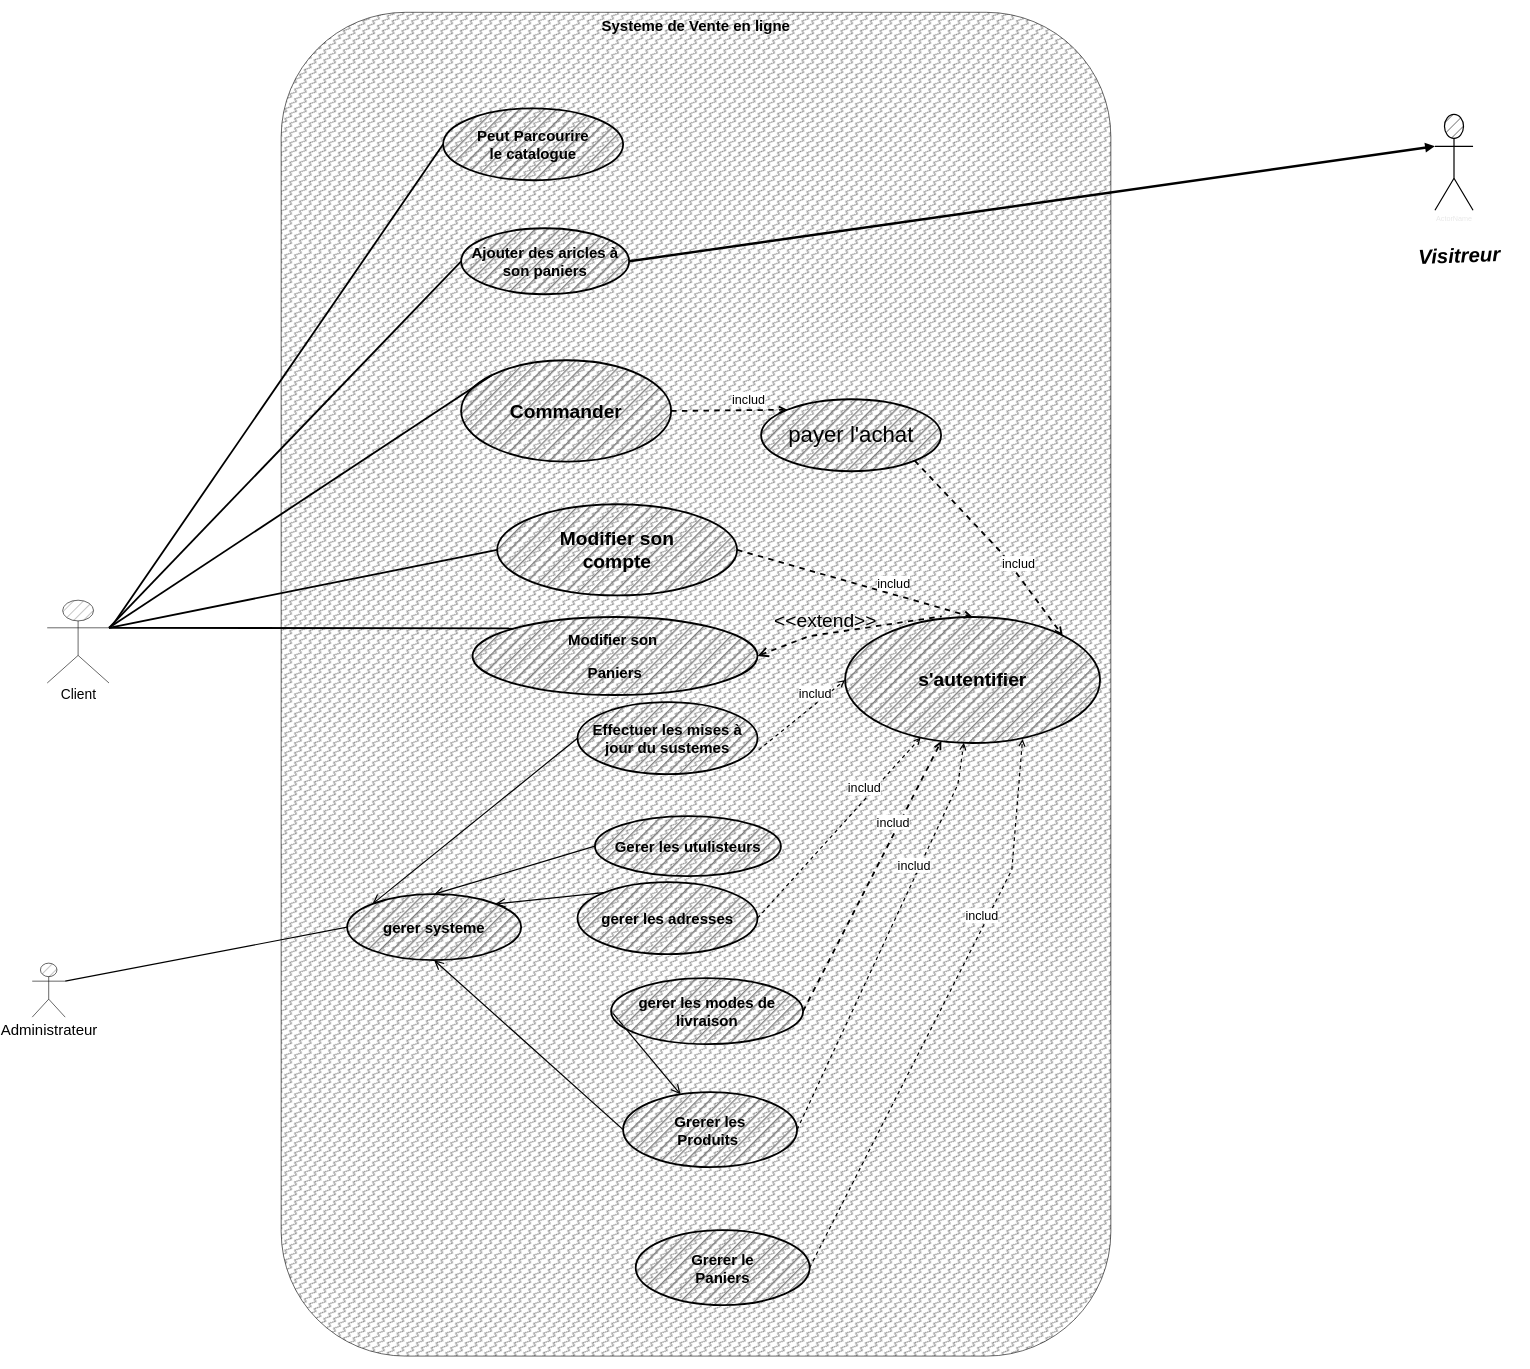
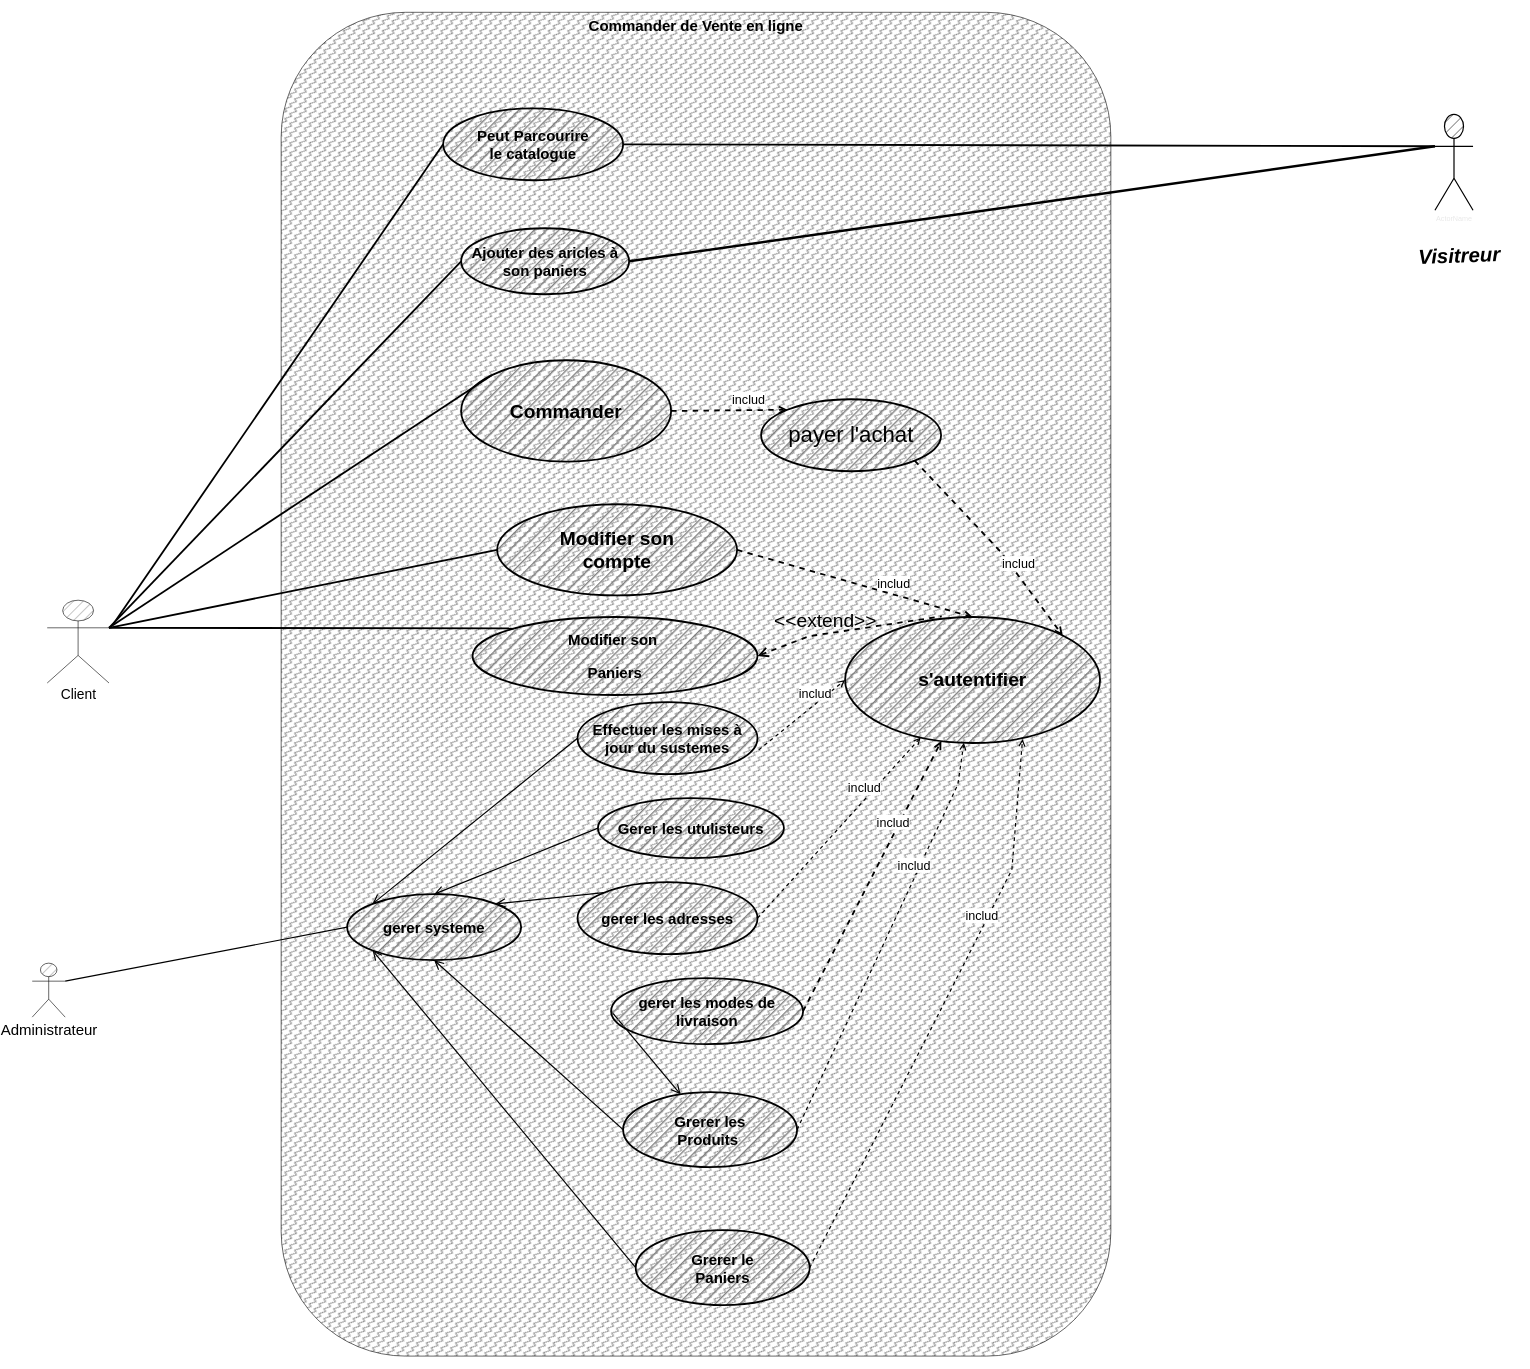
node "Systeme de Vente en ligne": label "Systeme de Vente en ligne" -> "Commander de Vente en ligne"
edge "Peut Parcourire le catalogue" -- "ActorName": added
edge "Ajouter des aricles à son paniers" -> "ActorName": arrowhead block -> none
node "Gerer les utulisteurs": moved (688, 846) -> (691, 828)
edge "Grerer le Paniers" -> "gerer systeme": added
